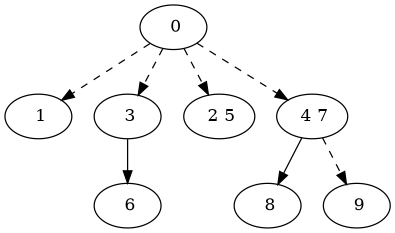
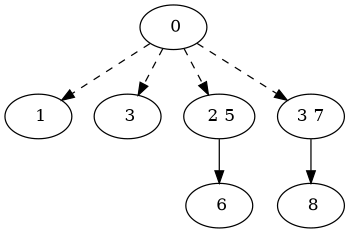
node "4 7": label "4 7" -> "3 7"
edge "3" -> "6": now "2 5" -> "6"
node "9": removed
